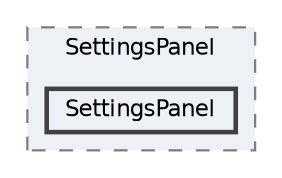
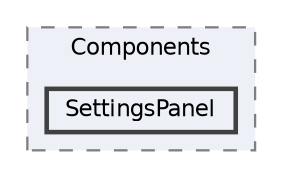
cluster "SettingsPanel": label "SettingsPanel" -> "Components"
